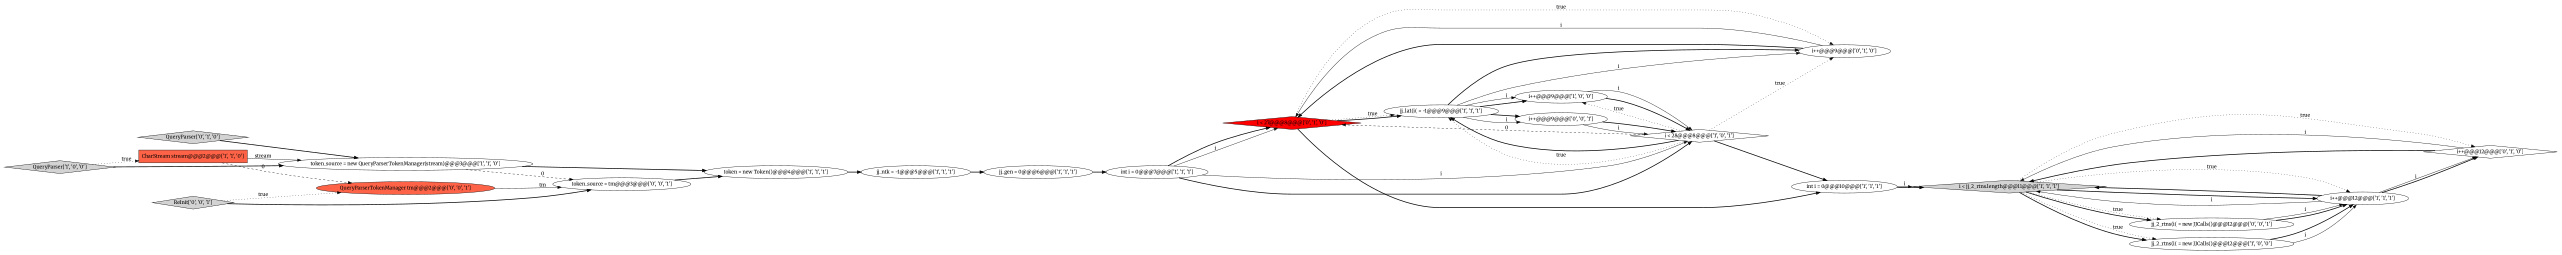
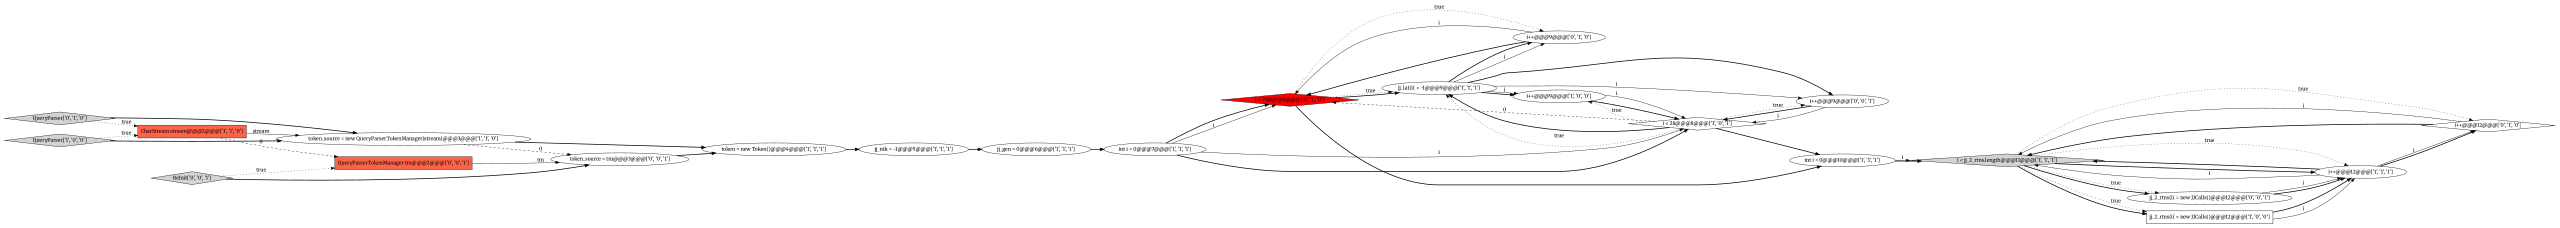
edge "i < 28@@@8@@@['1', '0', '1']" -> "i++@@@9@@@['0', '1', '0']": now "i < 28@@@8@@@['1', '0', '1']" -> "i++@@@9@@@['0', '0', '1']"
edge "QueryParser['0', '1', '0']" -> "CharStream stream@@@2@@@['1', '1', '0']": added, label "true"
node "QueryParserTokenManager tm@@@2@@@['0', '0', '1']": shape ellipse -> box
node "jj_2_rtns(i( = new JJCalls()@@@12@@@['1', '0', '0']": shape ellipse -> box
